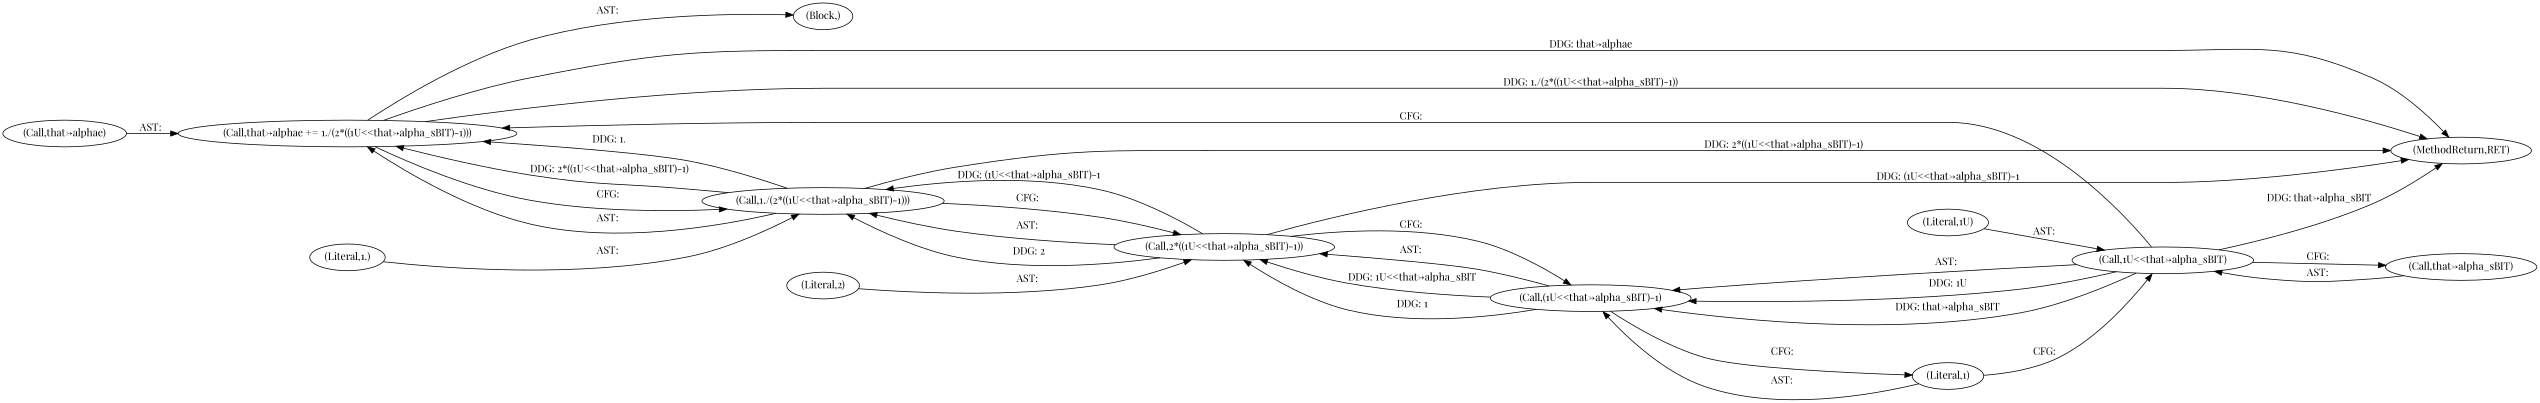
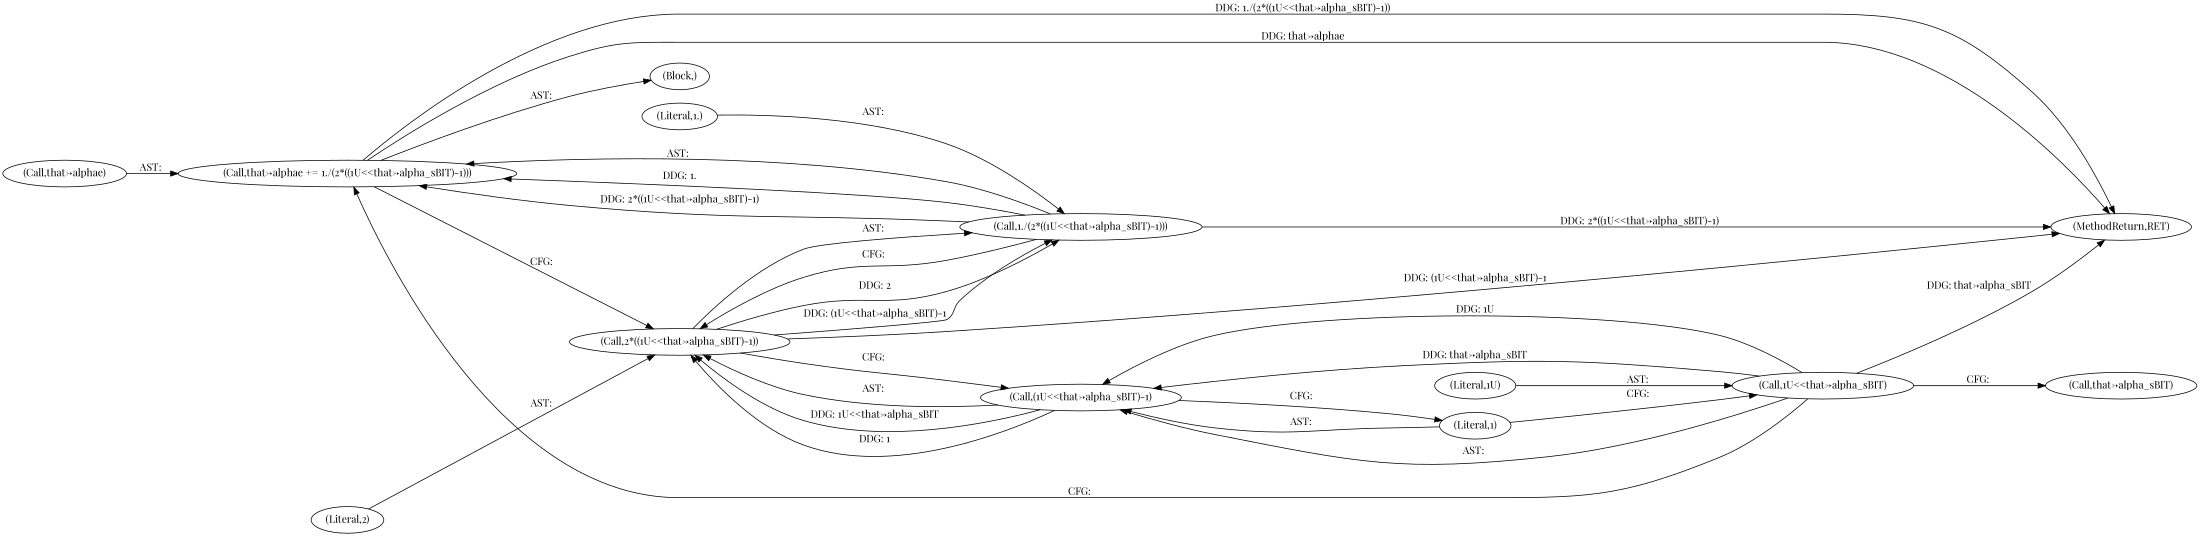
edge "(Call,that->alphae += 1./(2*((1U<<that->alpha_sBIT)-1)))" -> "(Call,1./(2*((1U<<that->alpha_sBIT)-1)))": now "(Call,that->alphae += 1./(2*((1U<<that->alpha_sBIT)-1)))" -> "(Call,2*((1U<<that->alpha_sBIT)-1))"
edge "(Call,that->alpha_sBIT)" -> "(Call,1U<<that->alpha_sBIT)": removed, label "AST:"
